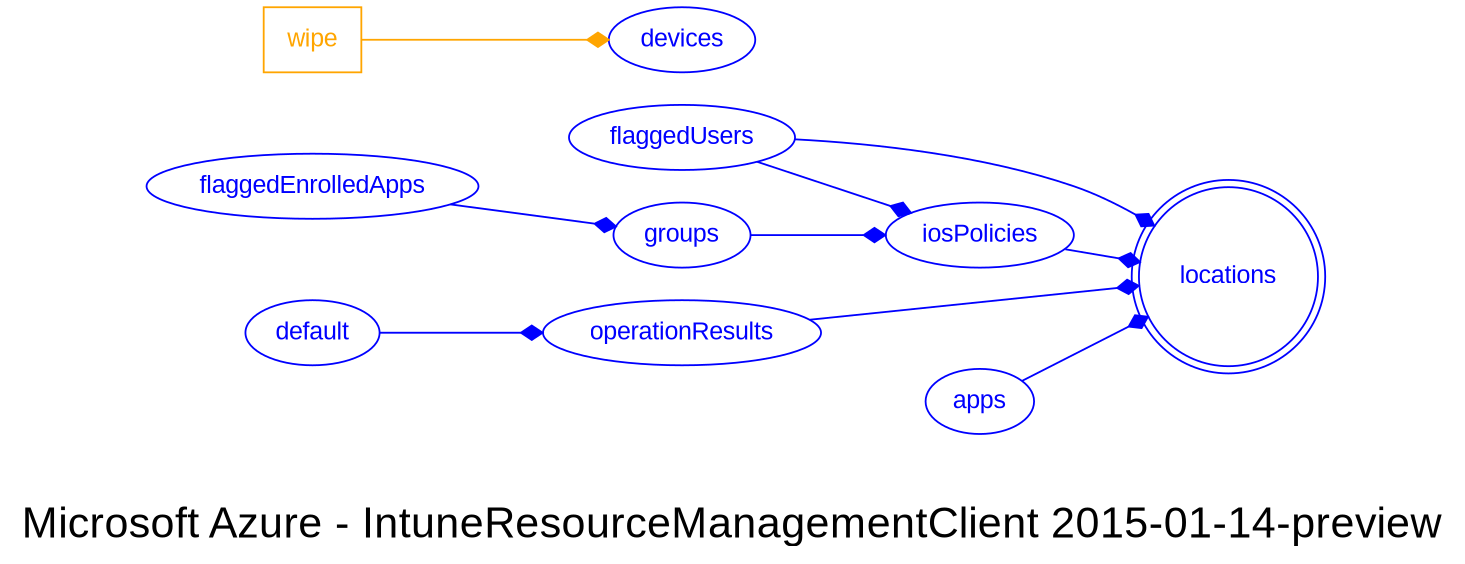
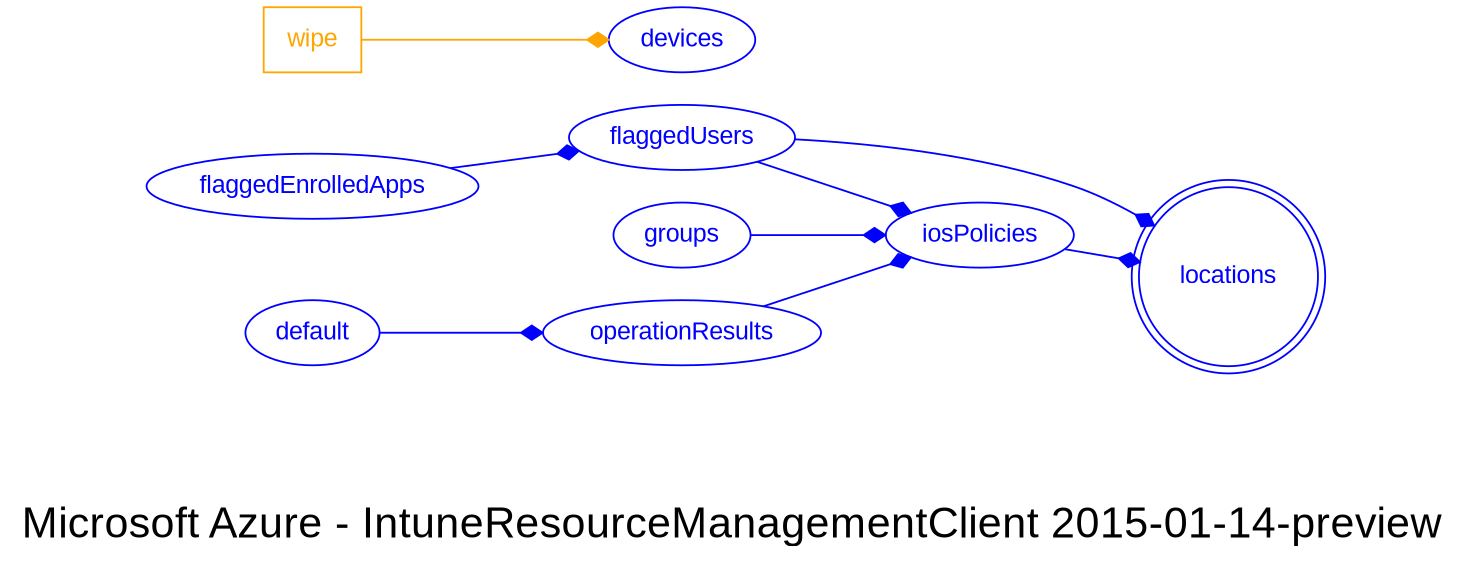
edge "flaggedEnrolledApps" -> "groups": now "flaggedEnrolledApps" -> "flaggedUsers"
edge "operationResults" -> "locations": now "operationResults" -> "iosPolicies"
node "apps": removed
